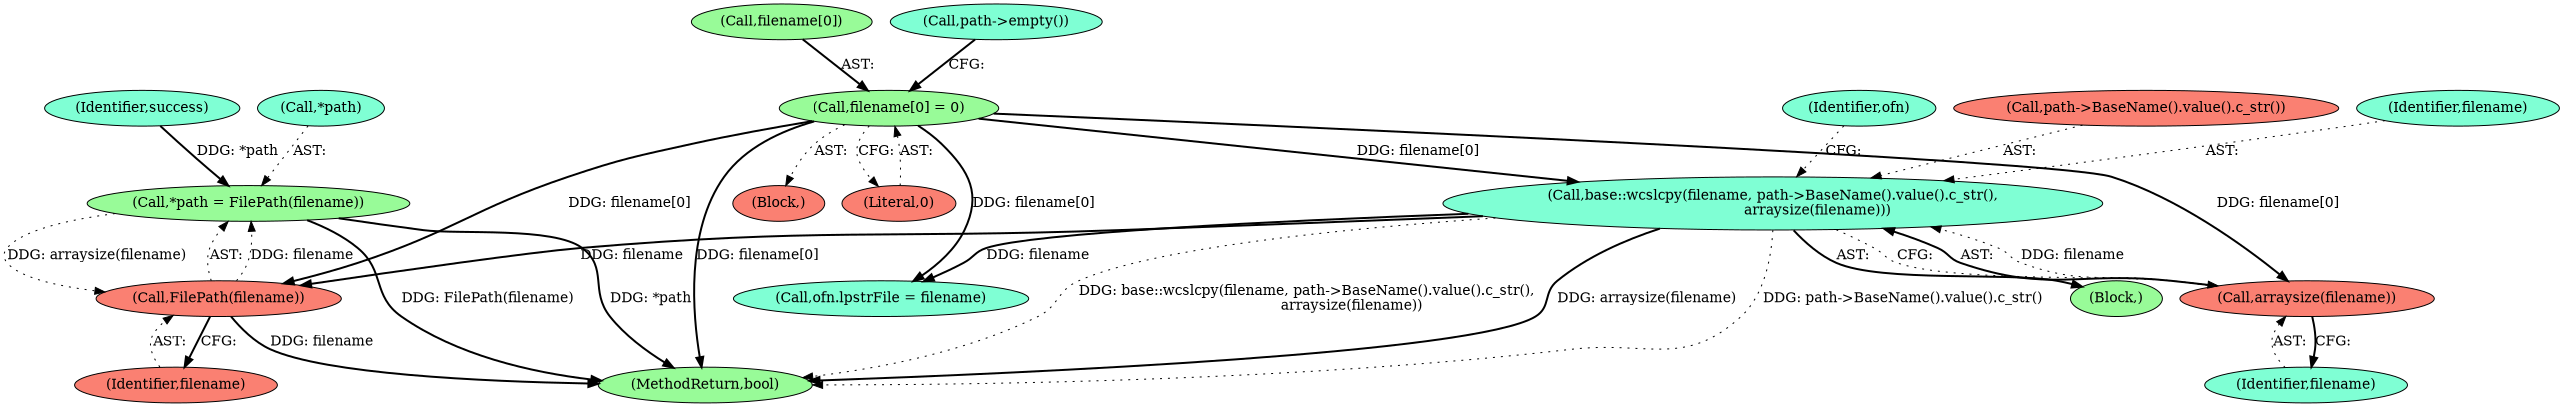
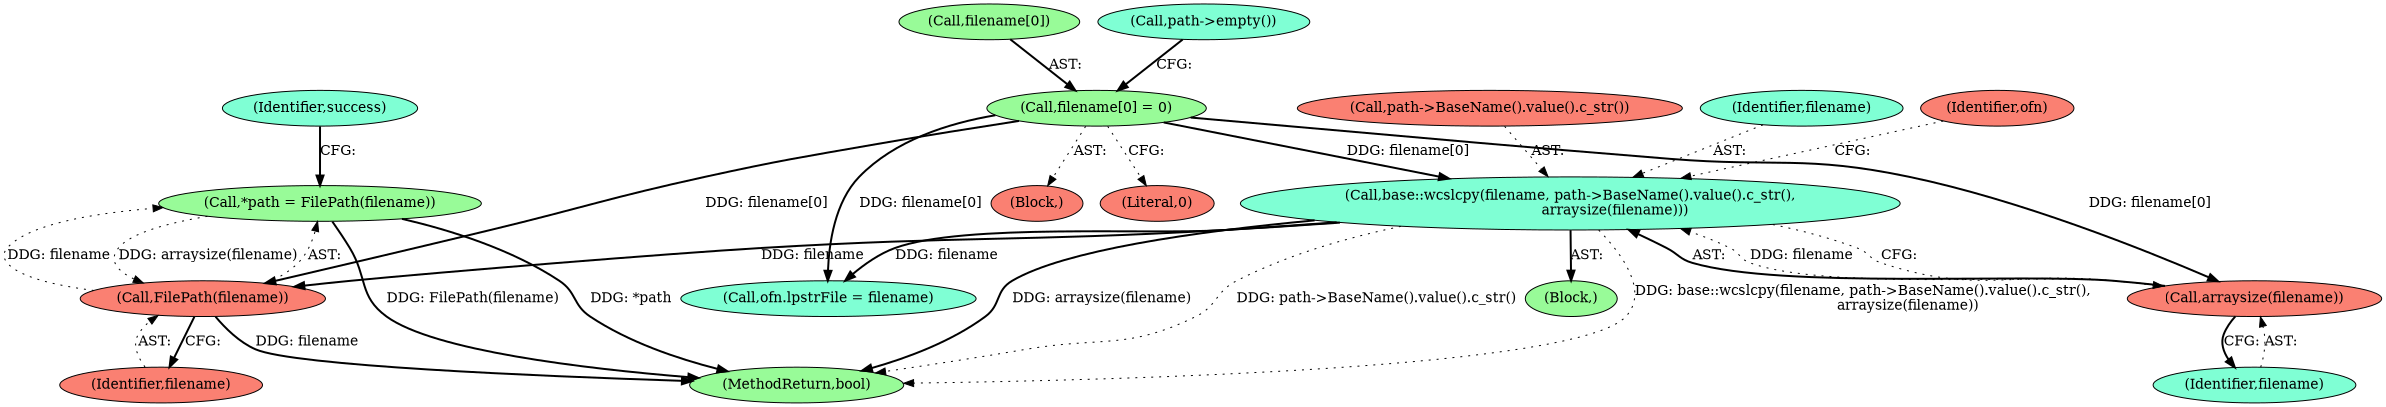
node "(Call,*path)": removed
node "(Identifier,ofn)": fillcolor aquamarine -> salmon
edge "(Identifier,success)" -> "(Call,*path = FilePath(filename))": label "DDG: *path" -> "CFG: "
edge "(Literal,0)" -> "(Call,filename[0] = 0)": removed, label "AST:"
edge "(Call,filename[0] = 0)" -> "(MethodReturn,bool)": removed, label "DDG: filename[0]"
